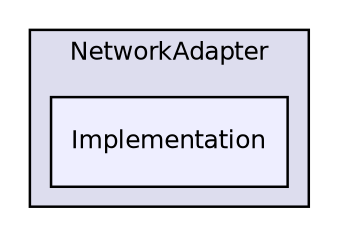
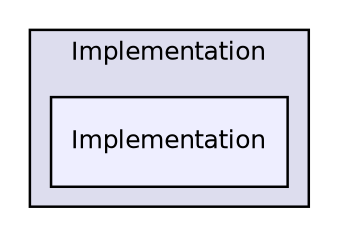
cluster "NetworkAdapter": label "NetworkAdapter" -> "Implementation"
